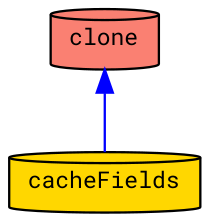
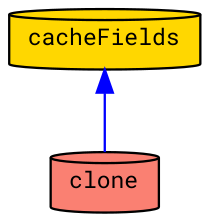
edge "cacheFields" -> "clone": reversed
